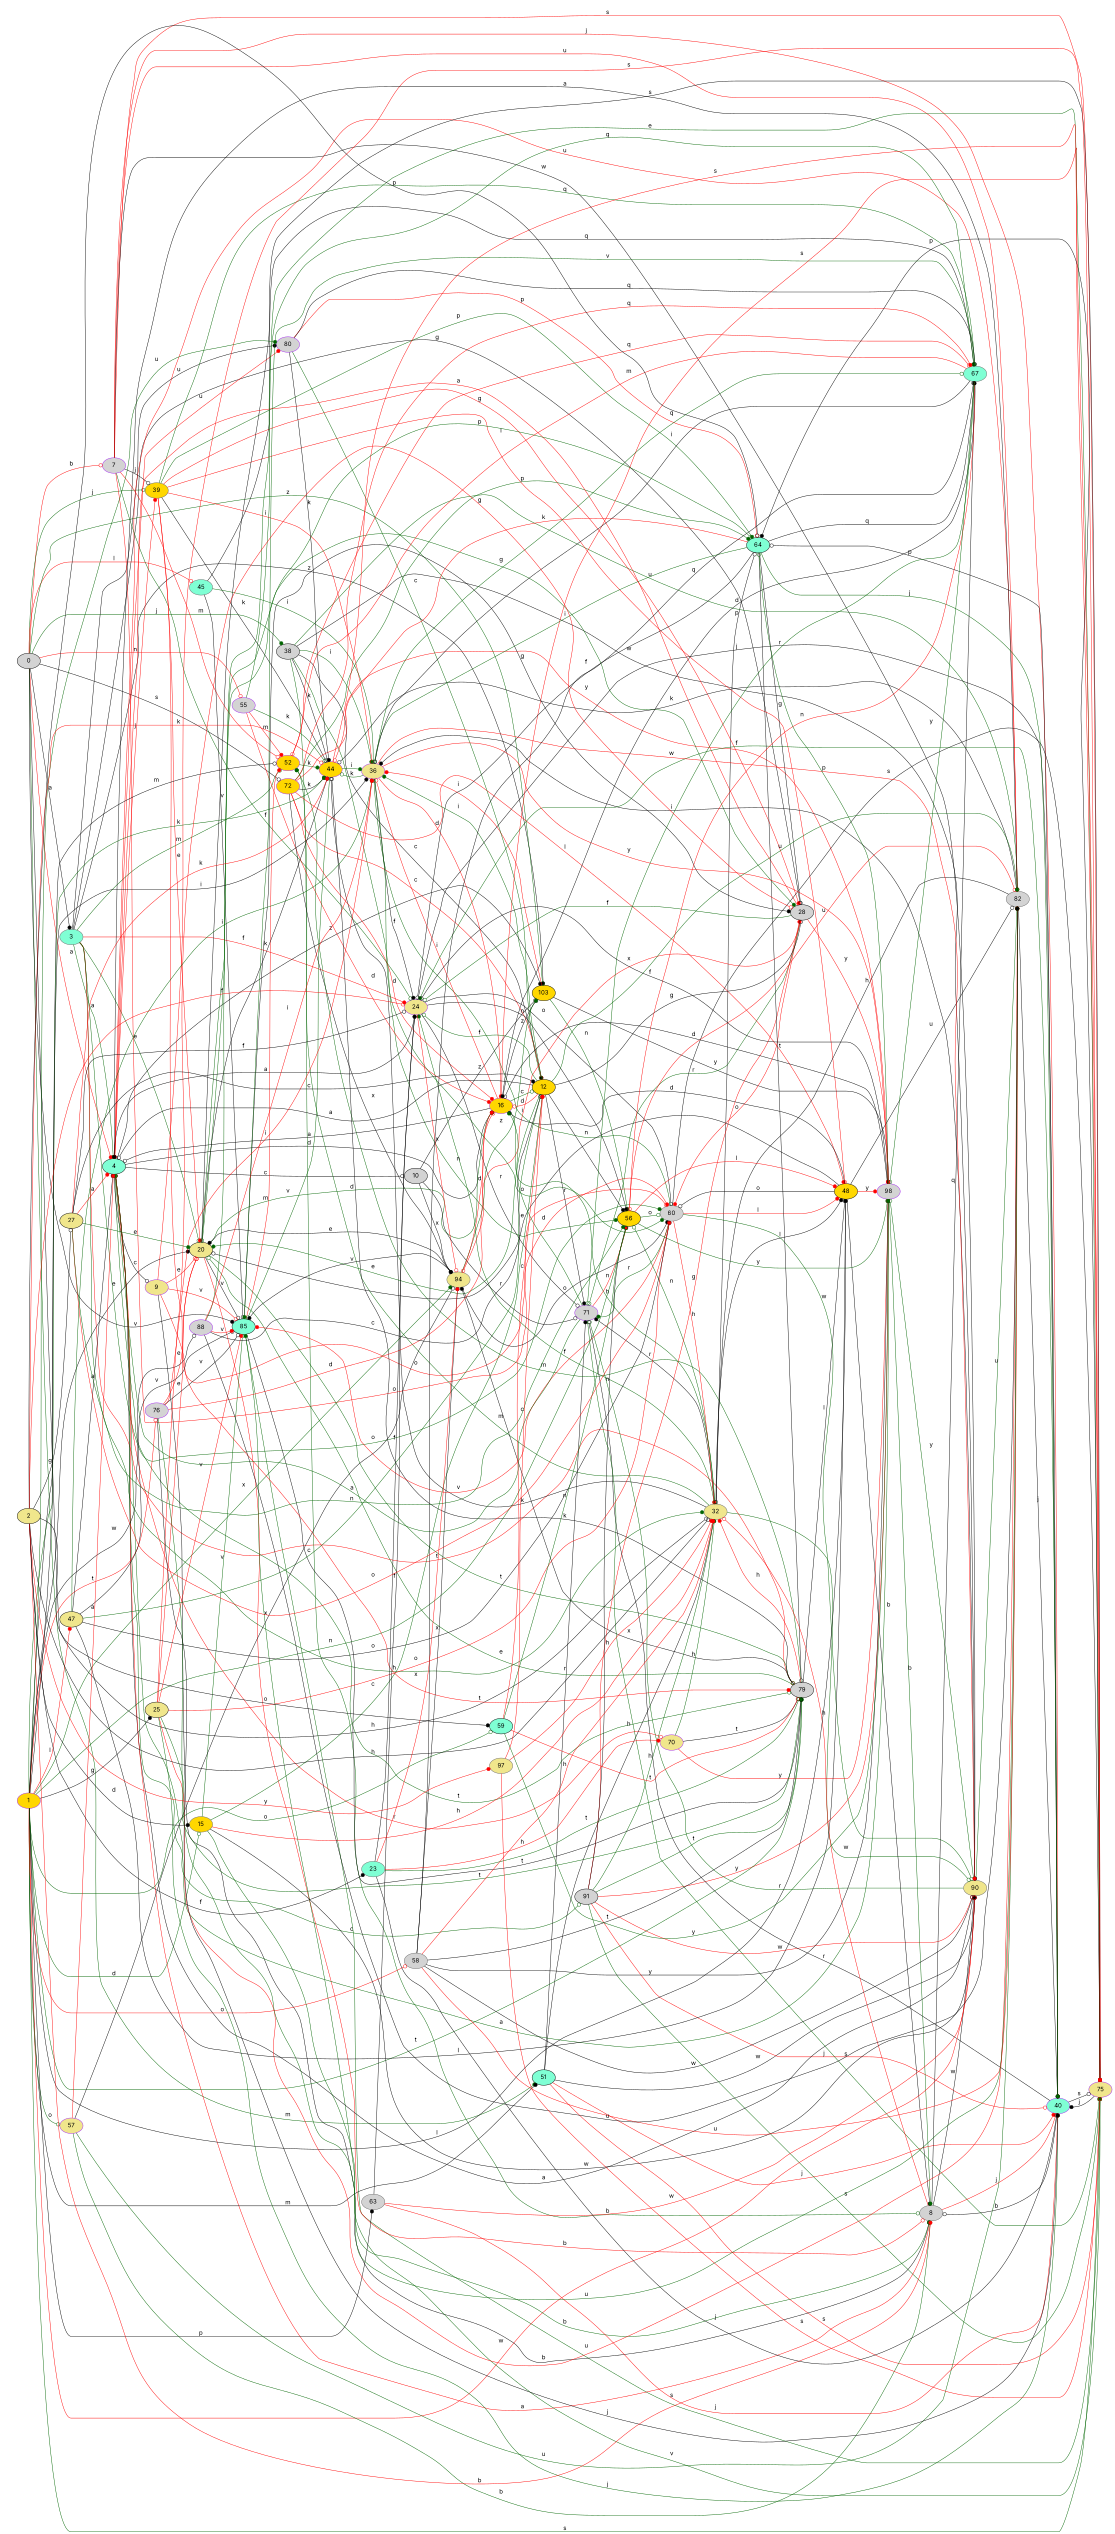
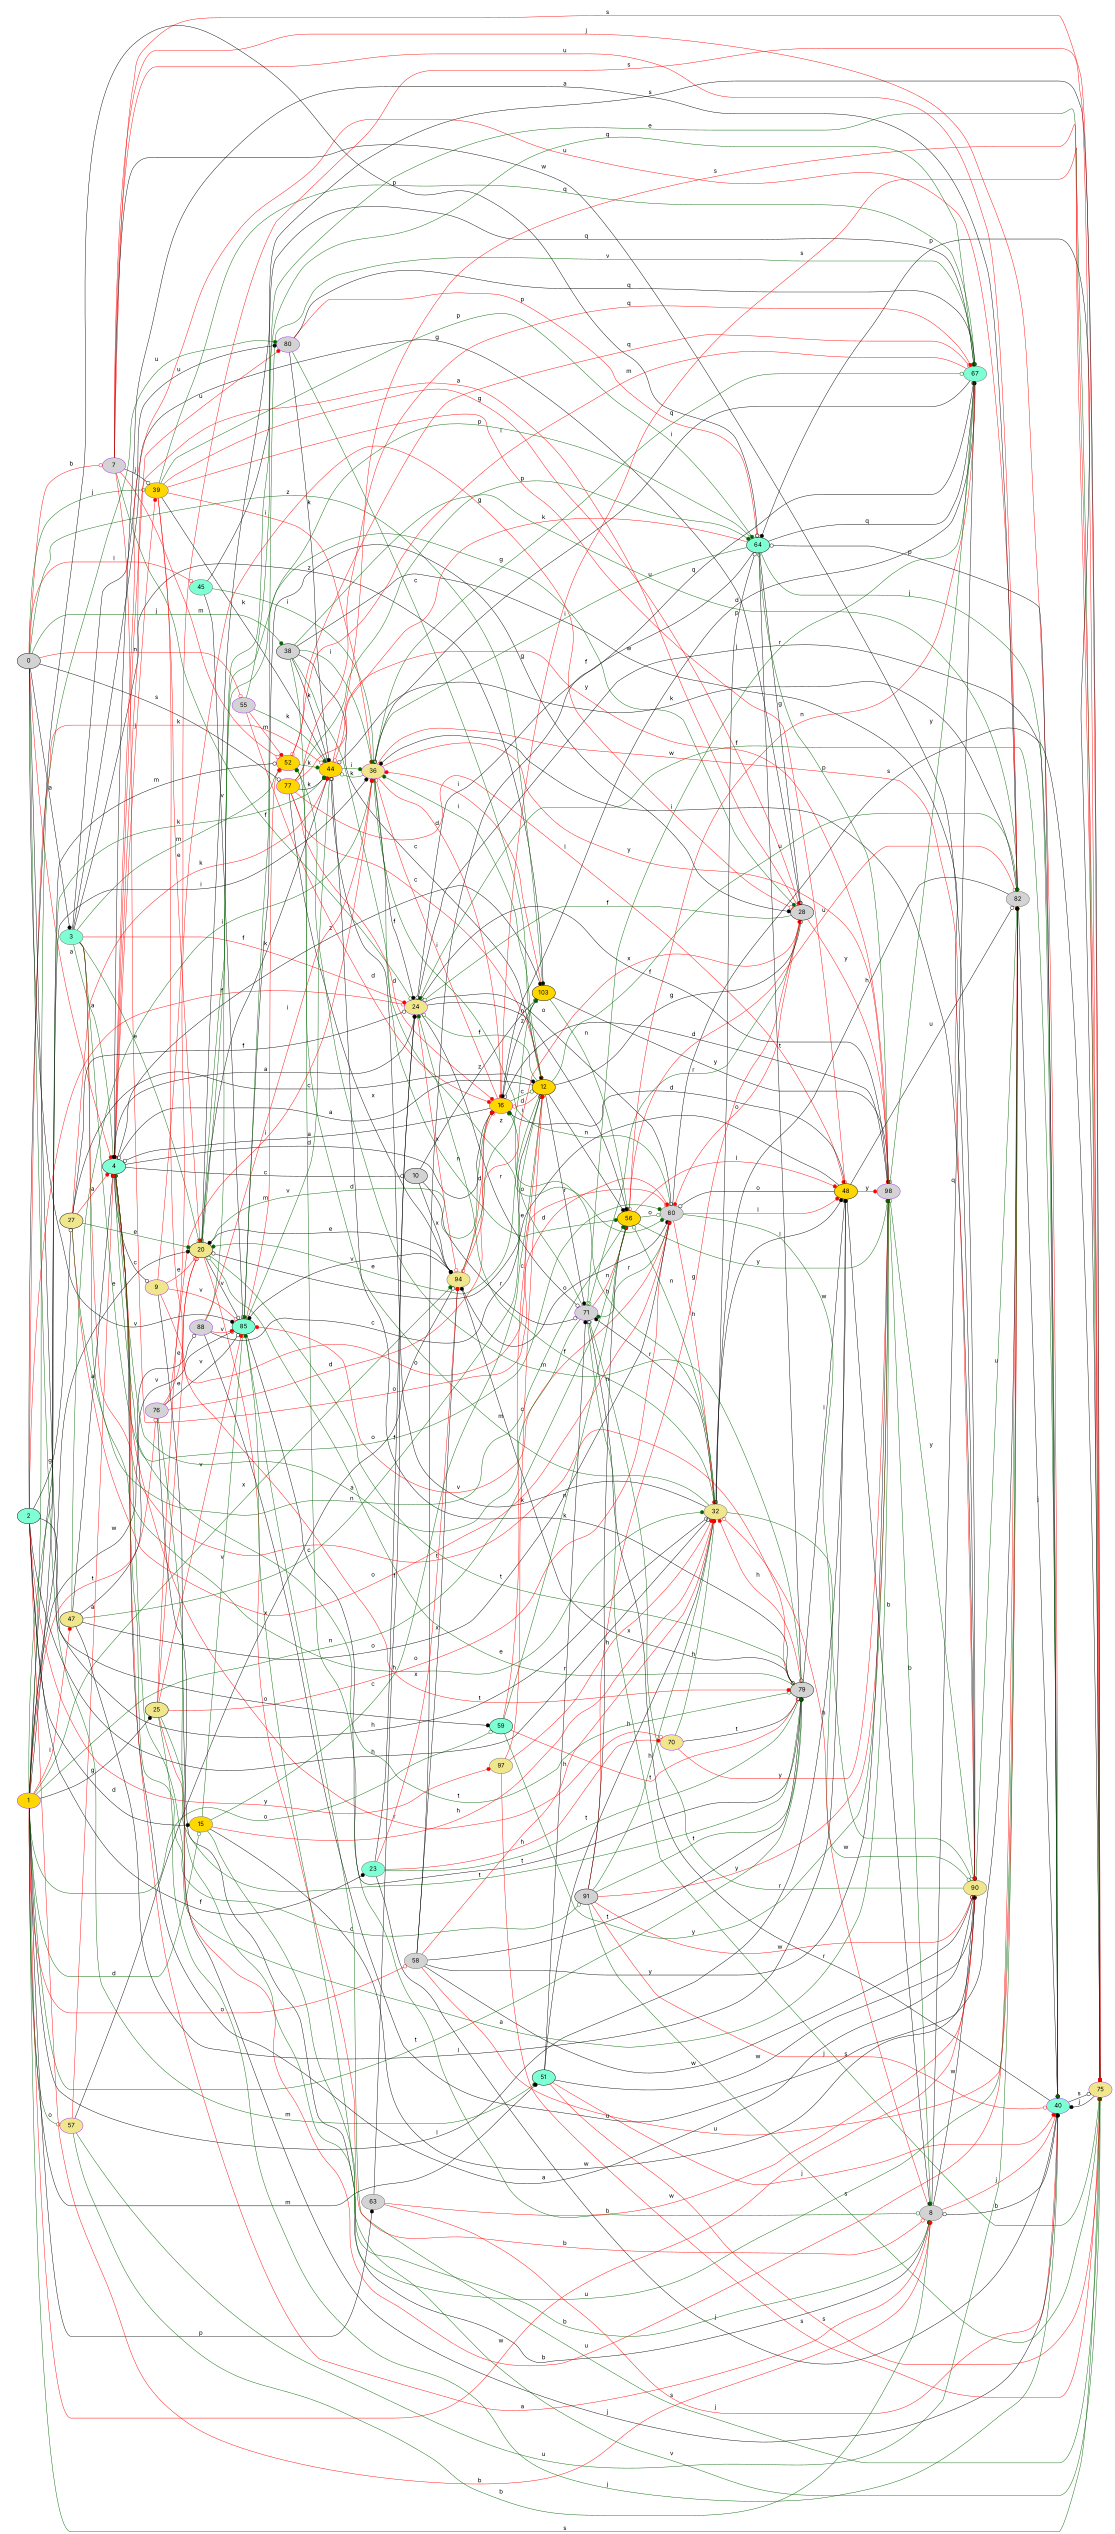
edge "55" -> "44": arrowhead odot -> dot
node "72": label "72" -> "77"
node "2": fillcolor khaki -> aquamarine
